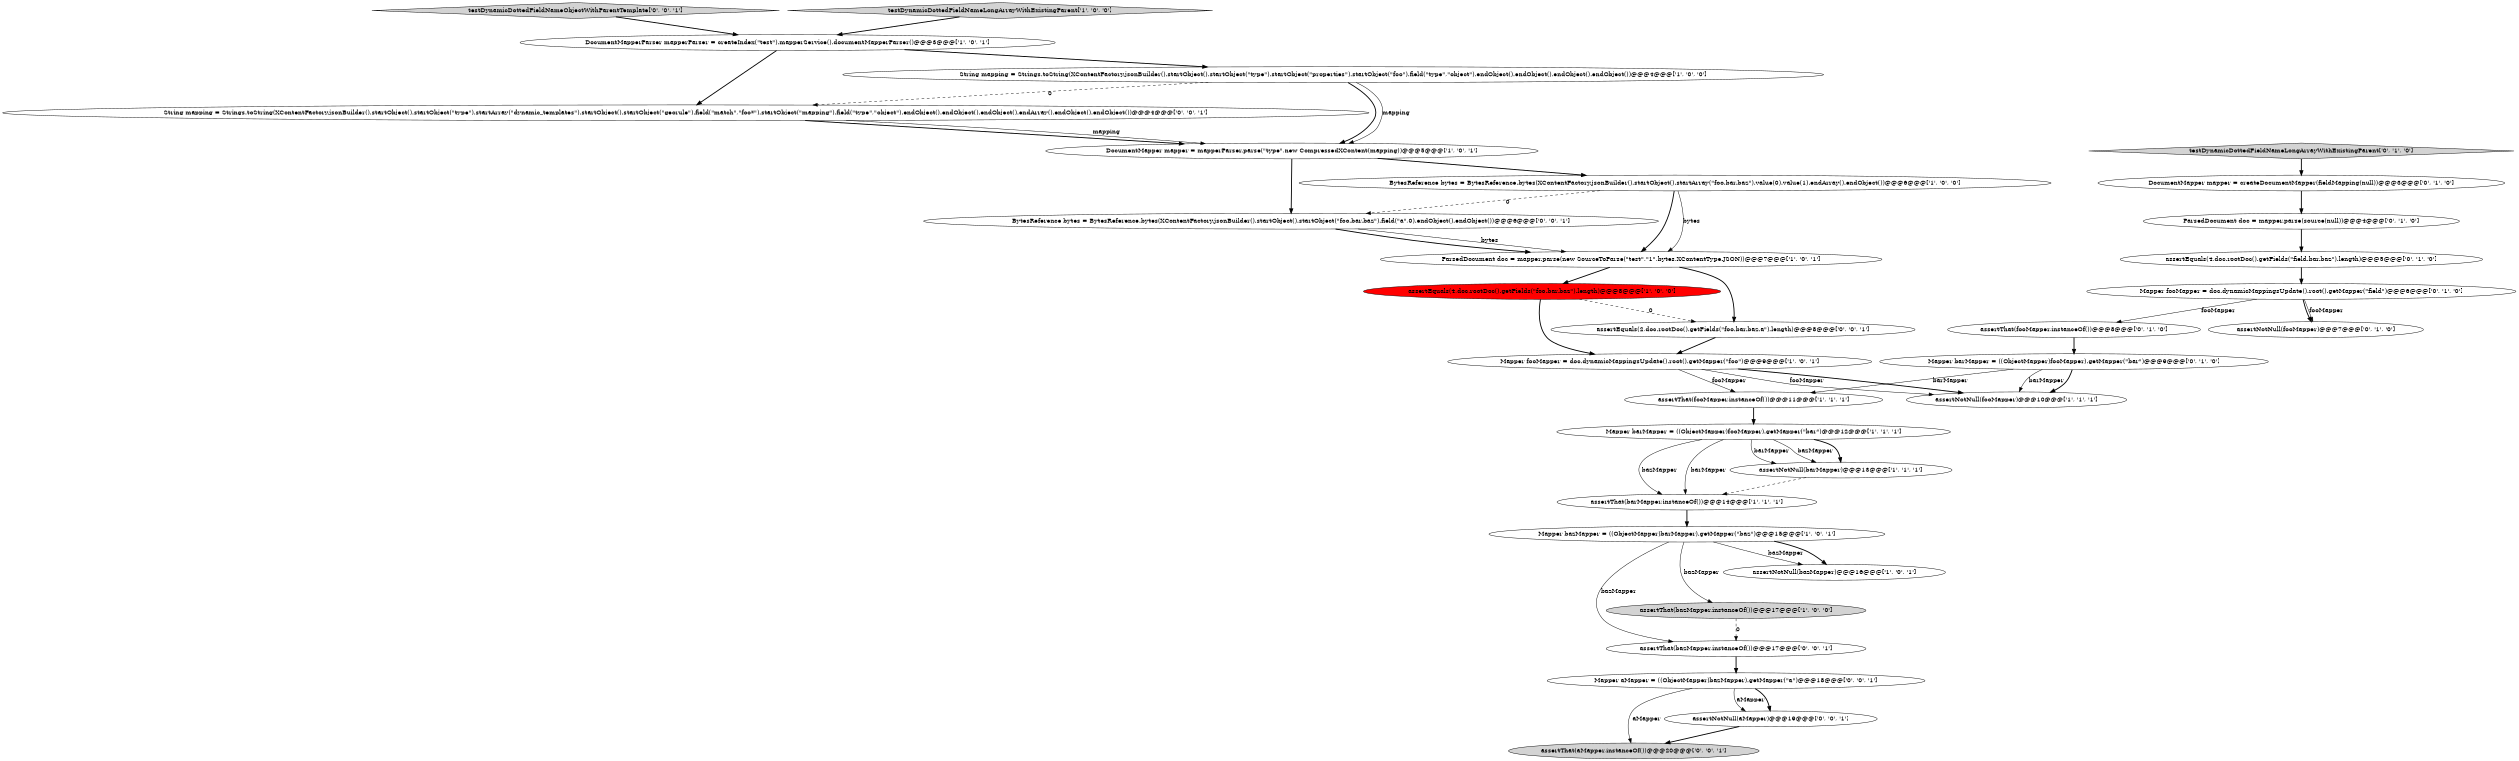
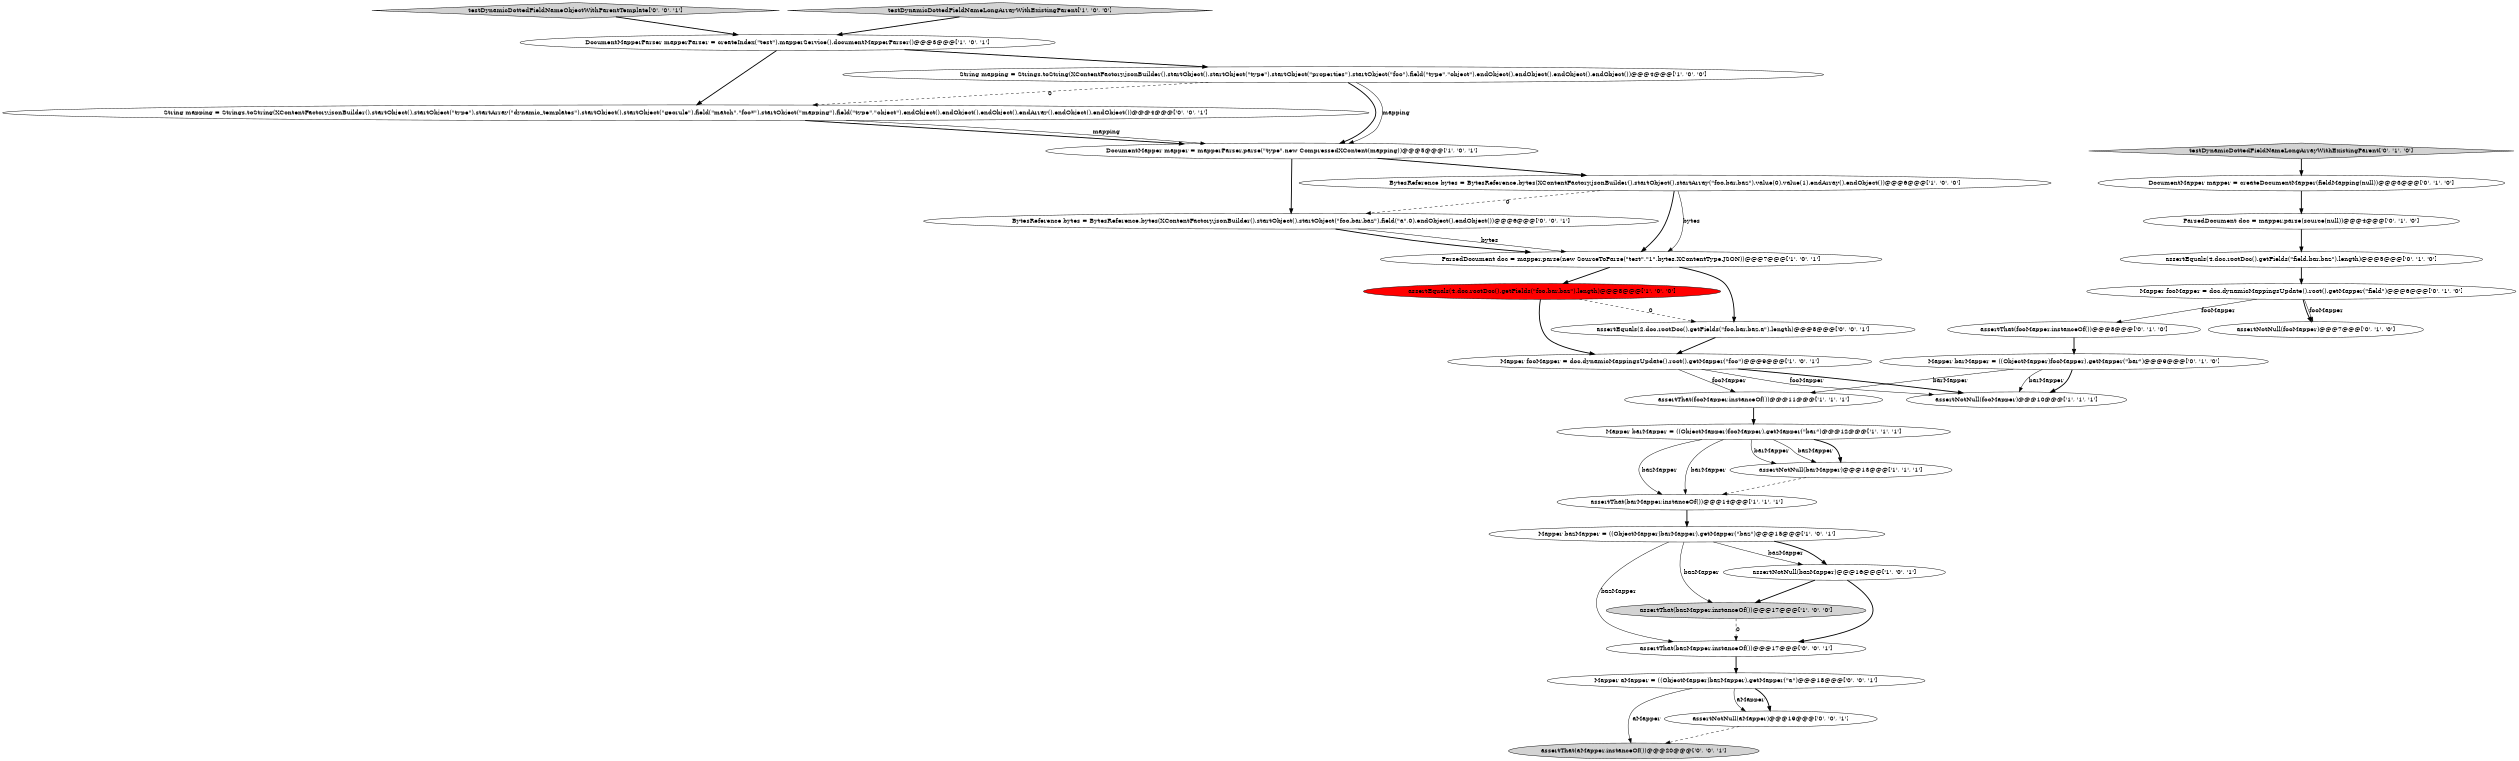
edge "assertNotNull(bazMapper)@@@16@@@['1', '0', '1']" -> "assertThat(bazMapper,instanceOf())@@@17@@@['1', '0', '0']": added
edge "assertNotNull(bazMapper)@@@16@@@['1', '0', '1']" -> "assertThat(bazMapper,instanceOf())@@@17@@@['0', '0', '1']": added
edge "assertNotNull(aMapper)@@@19@@@['0', '0', '1']" -> "assertThat(aMapper,instanceOf())@@@20@@@['0', '0', '1']": style bold -> dashed
